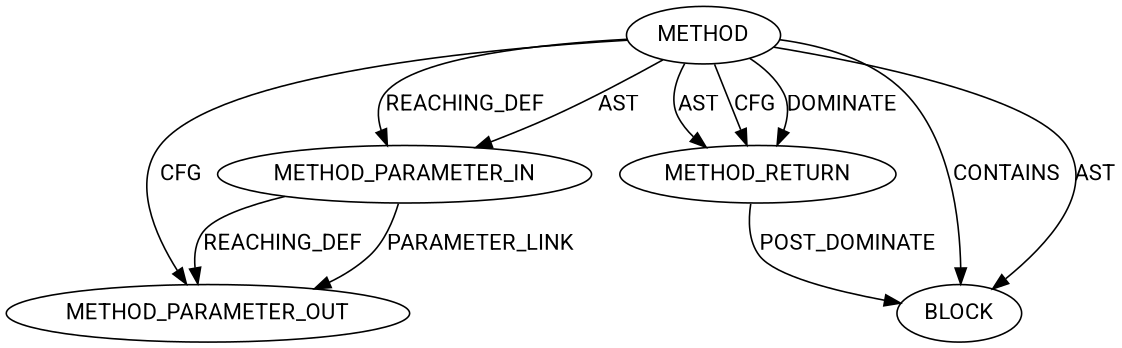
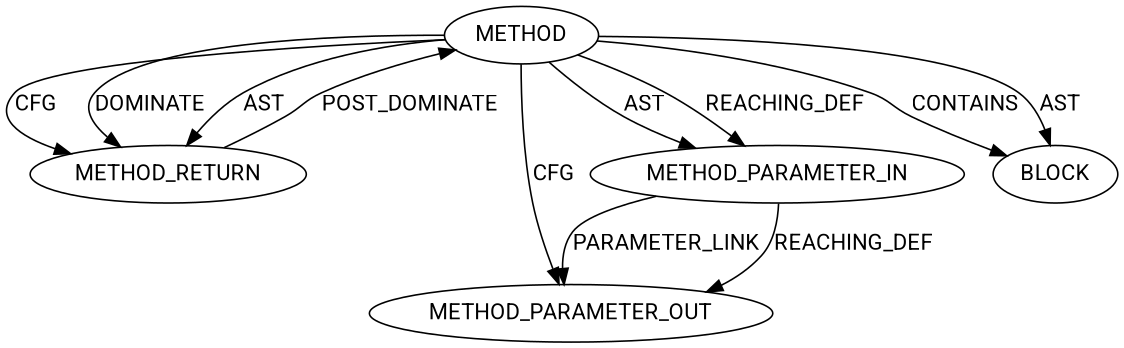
edge "METHOD_RETURN" -> "BLOCK": now "METHOD_RETURN" -> "METHOD"
